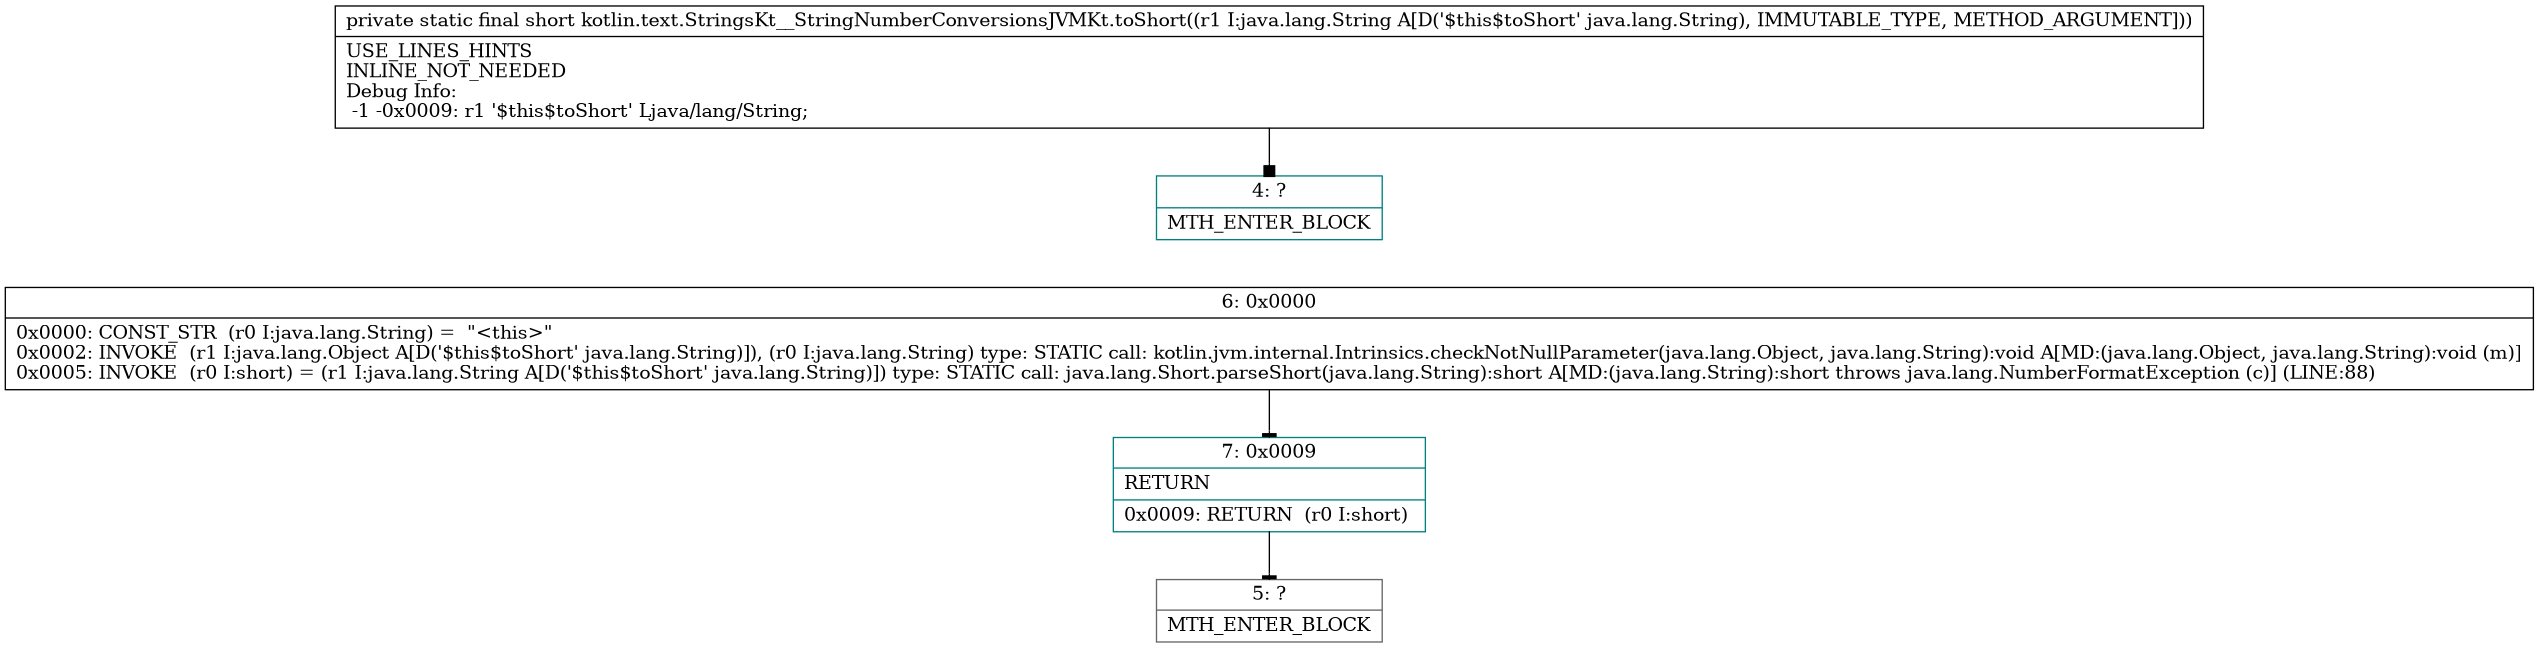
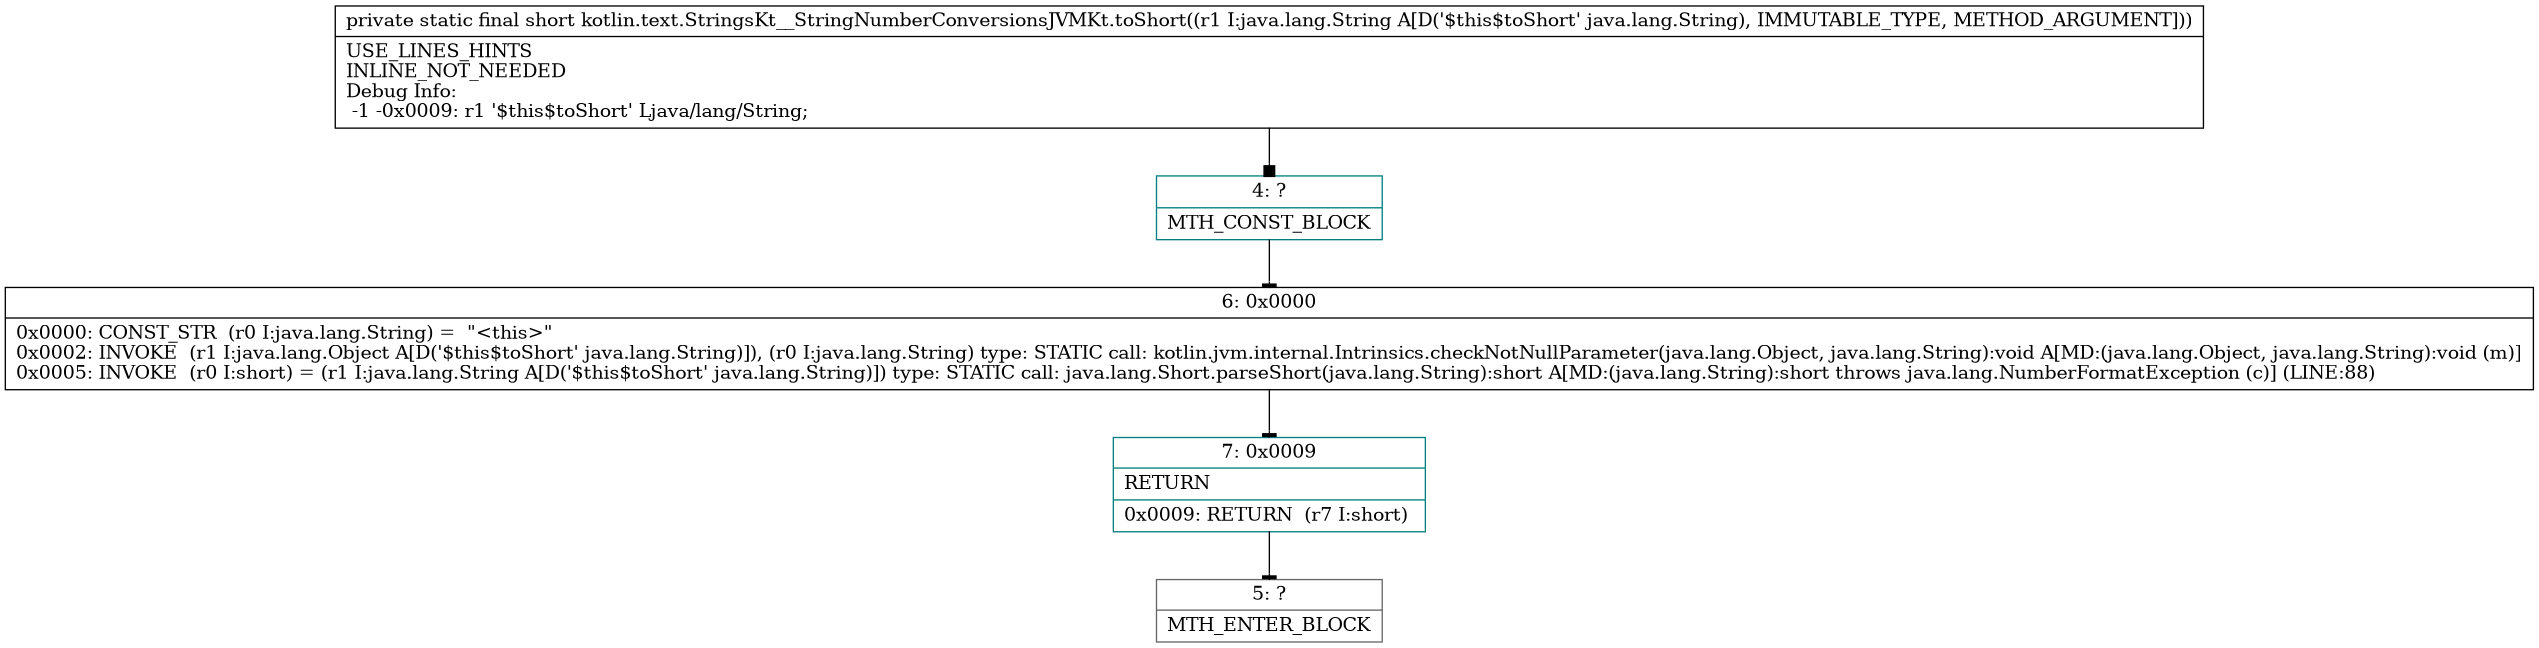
node "4: ?": text "MTH_ENTER_BLOCK" -> "MTH_CONST_BLOCK"
edge "4: ?" -> "6: 0x0000": added
node "7: 0x0009": text "0x0009: RETURN  (r0 I:short)" -> "0x0009: RETURN  (r7 I:short)"
